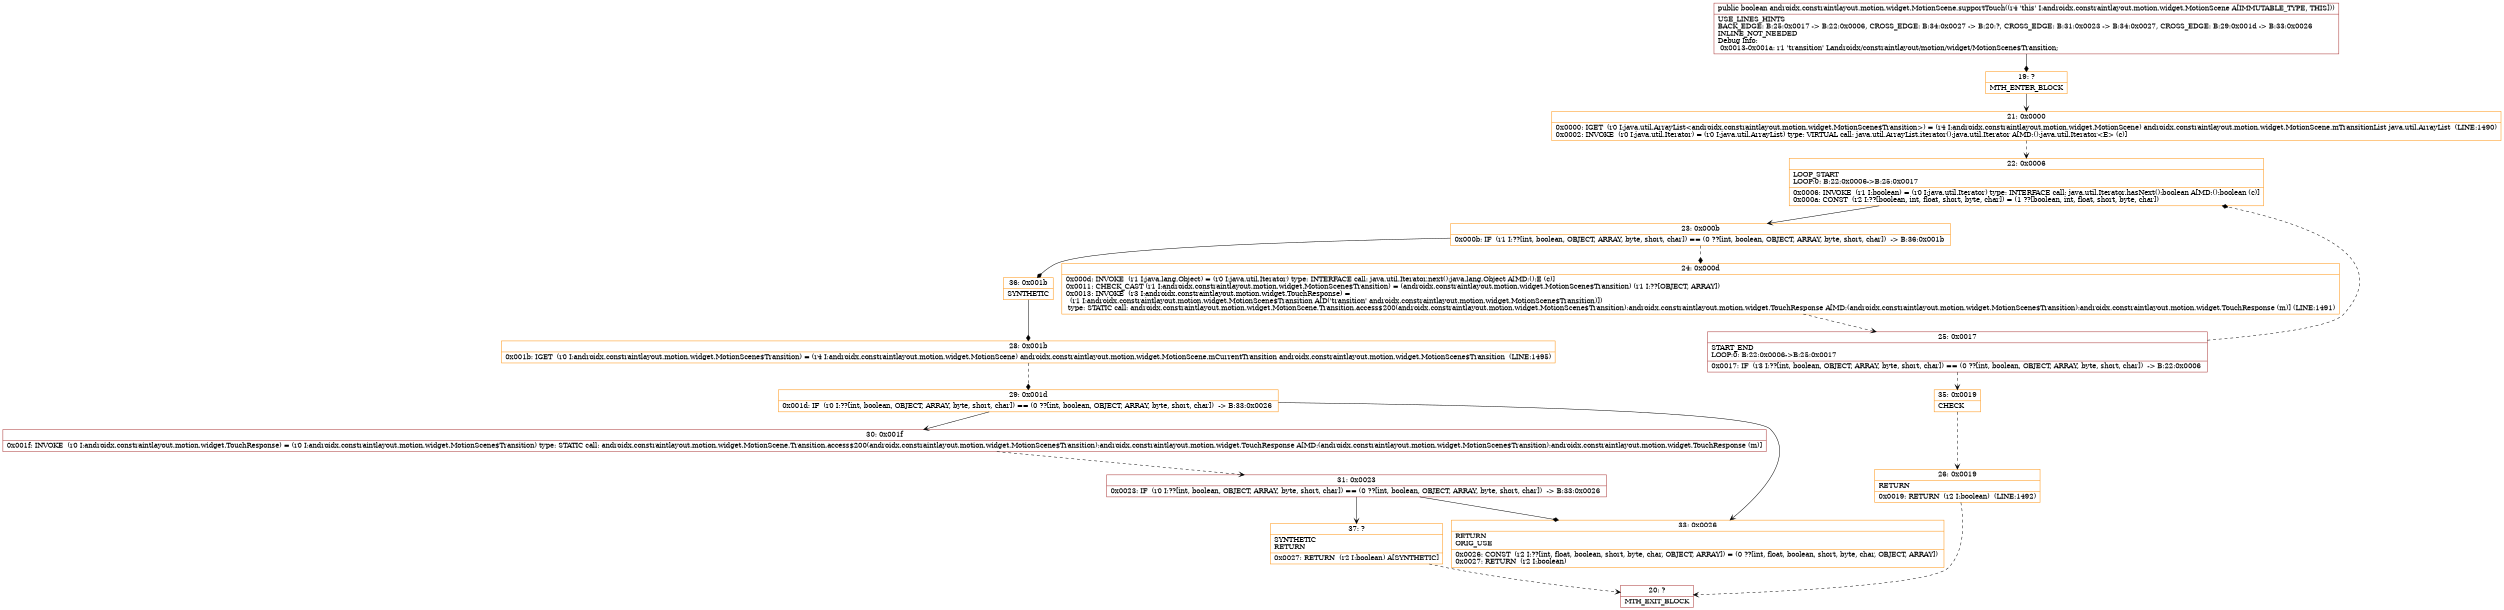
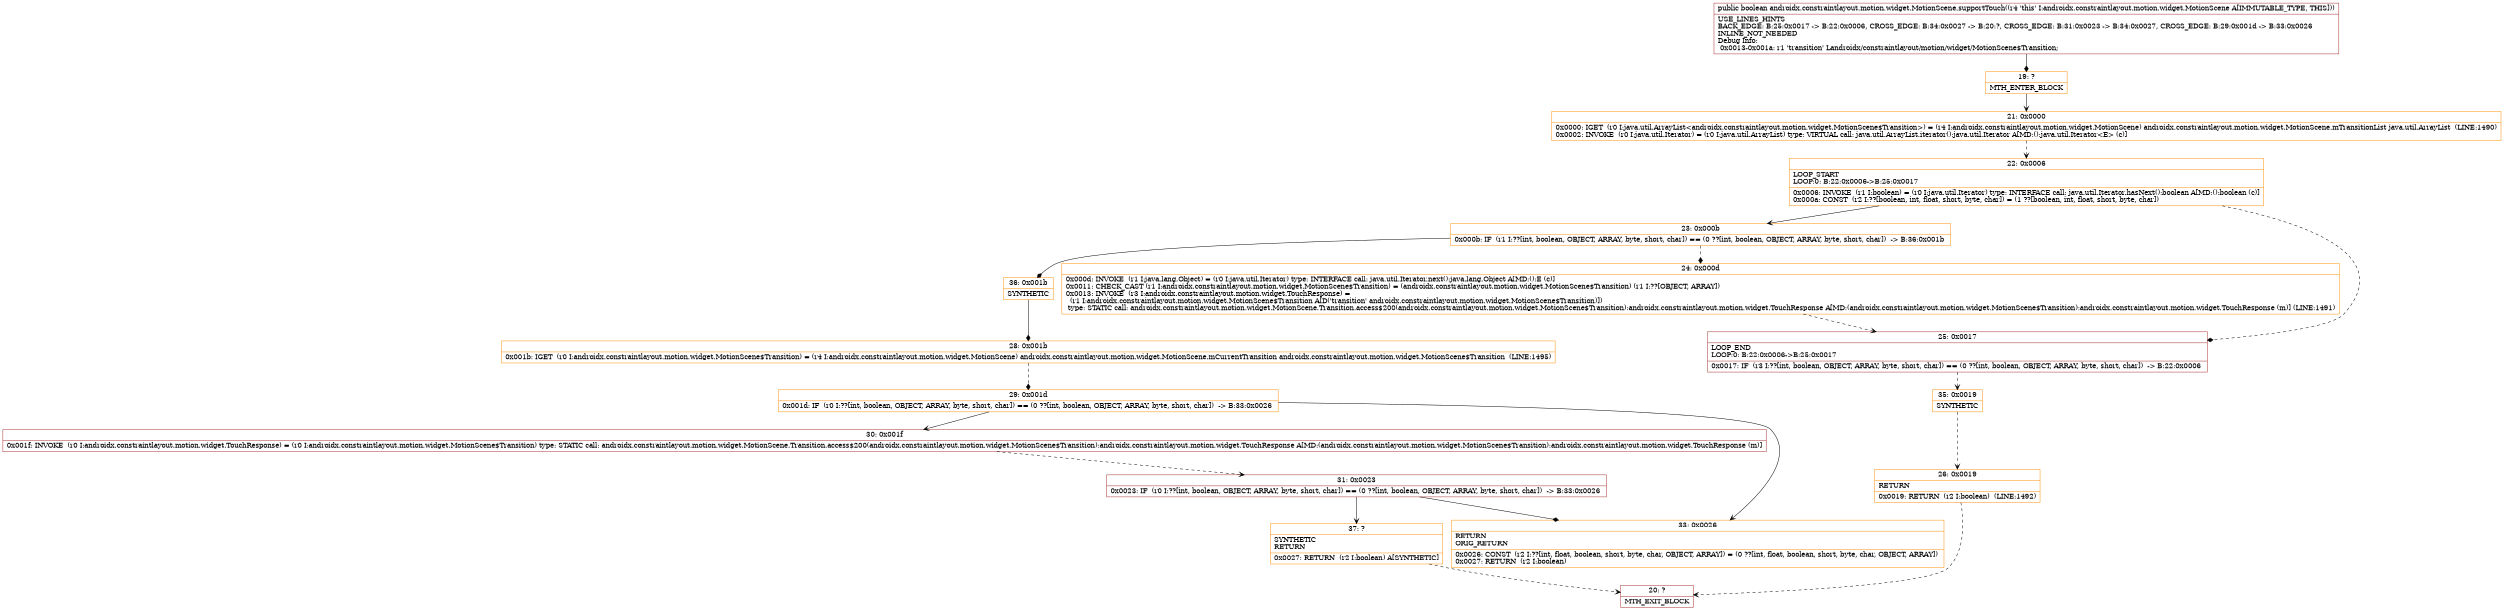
edge "25: 0x0017" -> "22: 0x0006": reversed
node "25: 0x0017": text "START_END" -> "LOOP_END"
node "35: 0x0019": text "CHECK" -> "SYNTHETIC"
node "33: 0x0026": text "ORIG_USE" -> "ORIG_RETURN"
